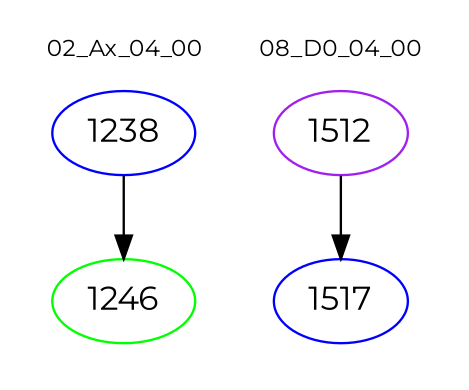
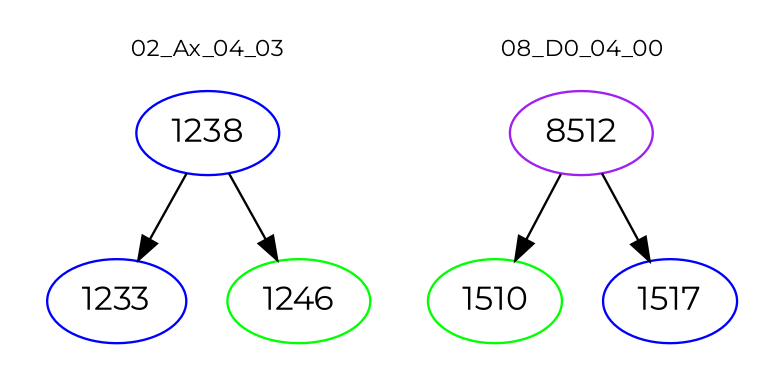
cluster "02_Ax_04_00": label "02_Ax_04_00" -> "02_Ax_04_03"
node "1512": label "1512" -> "8512"
node "1233": added
node "1510": added
